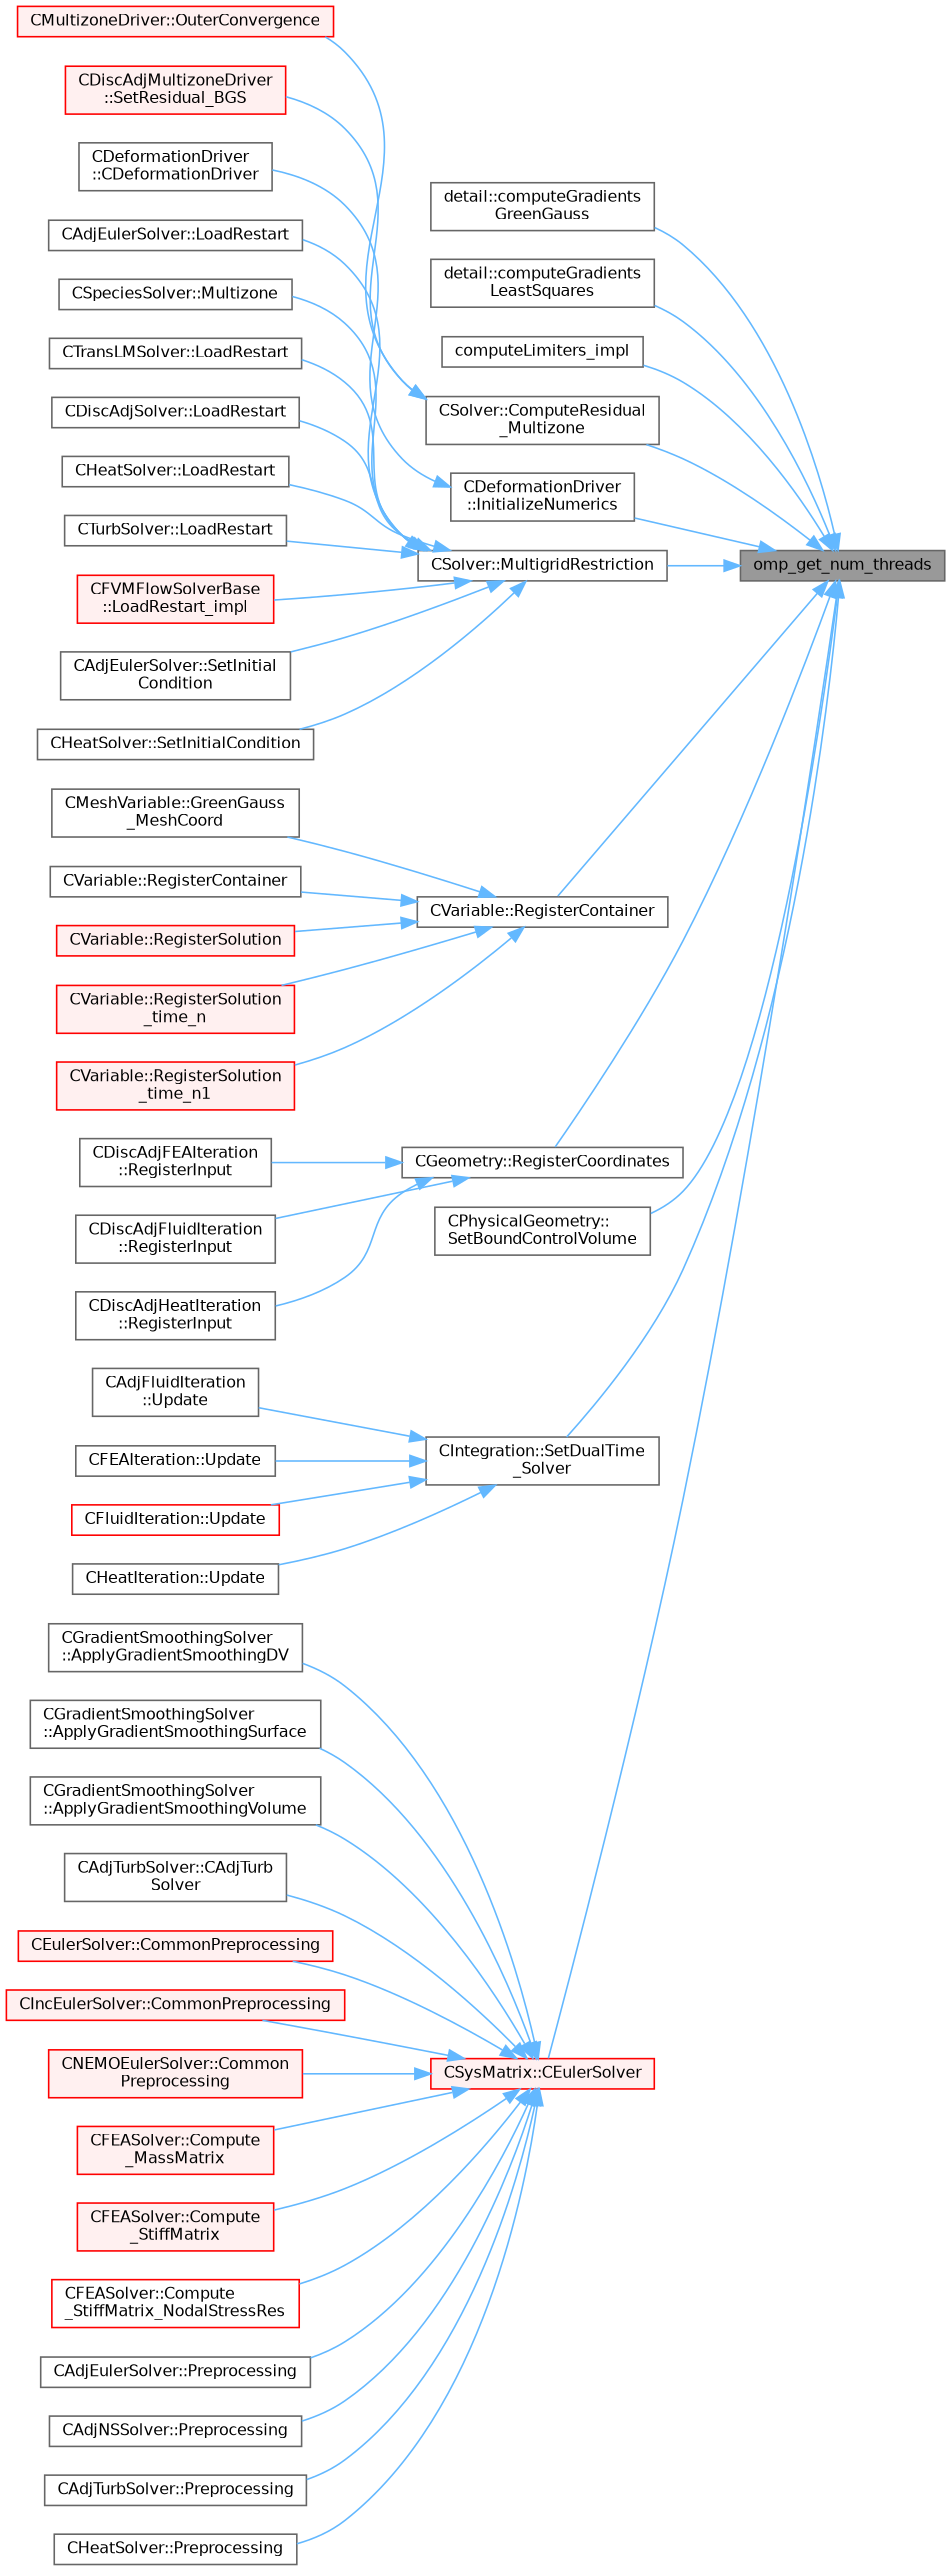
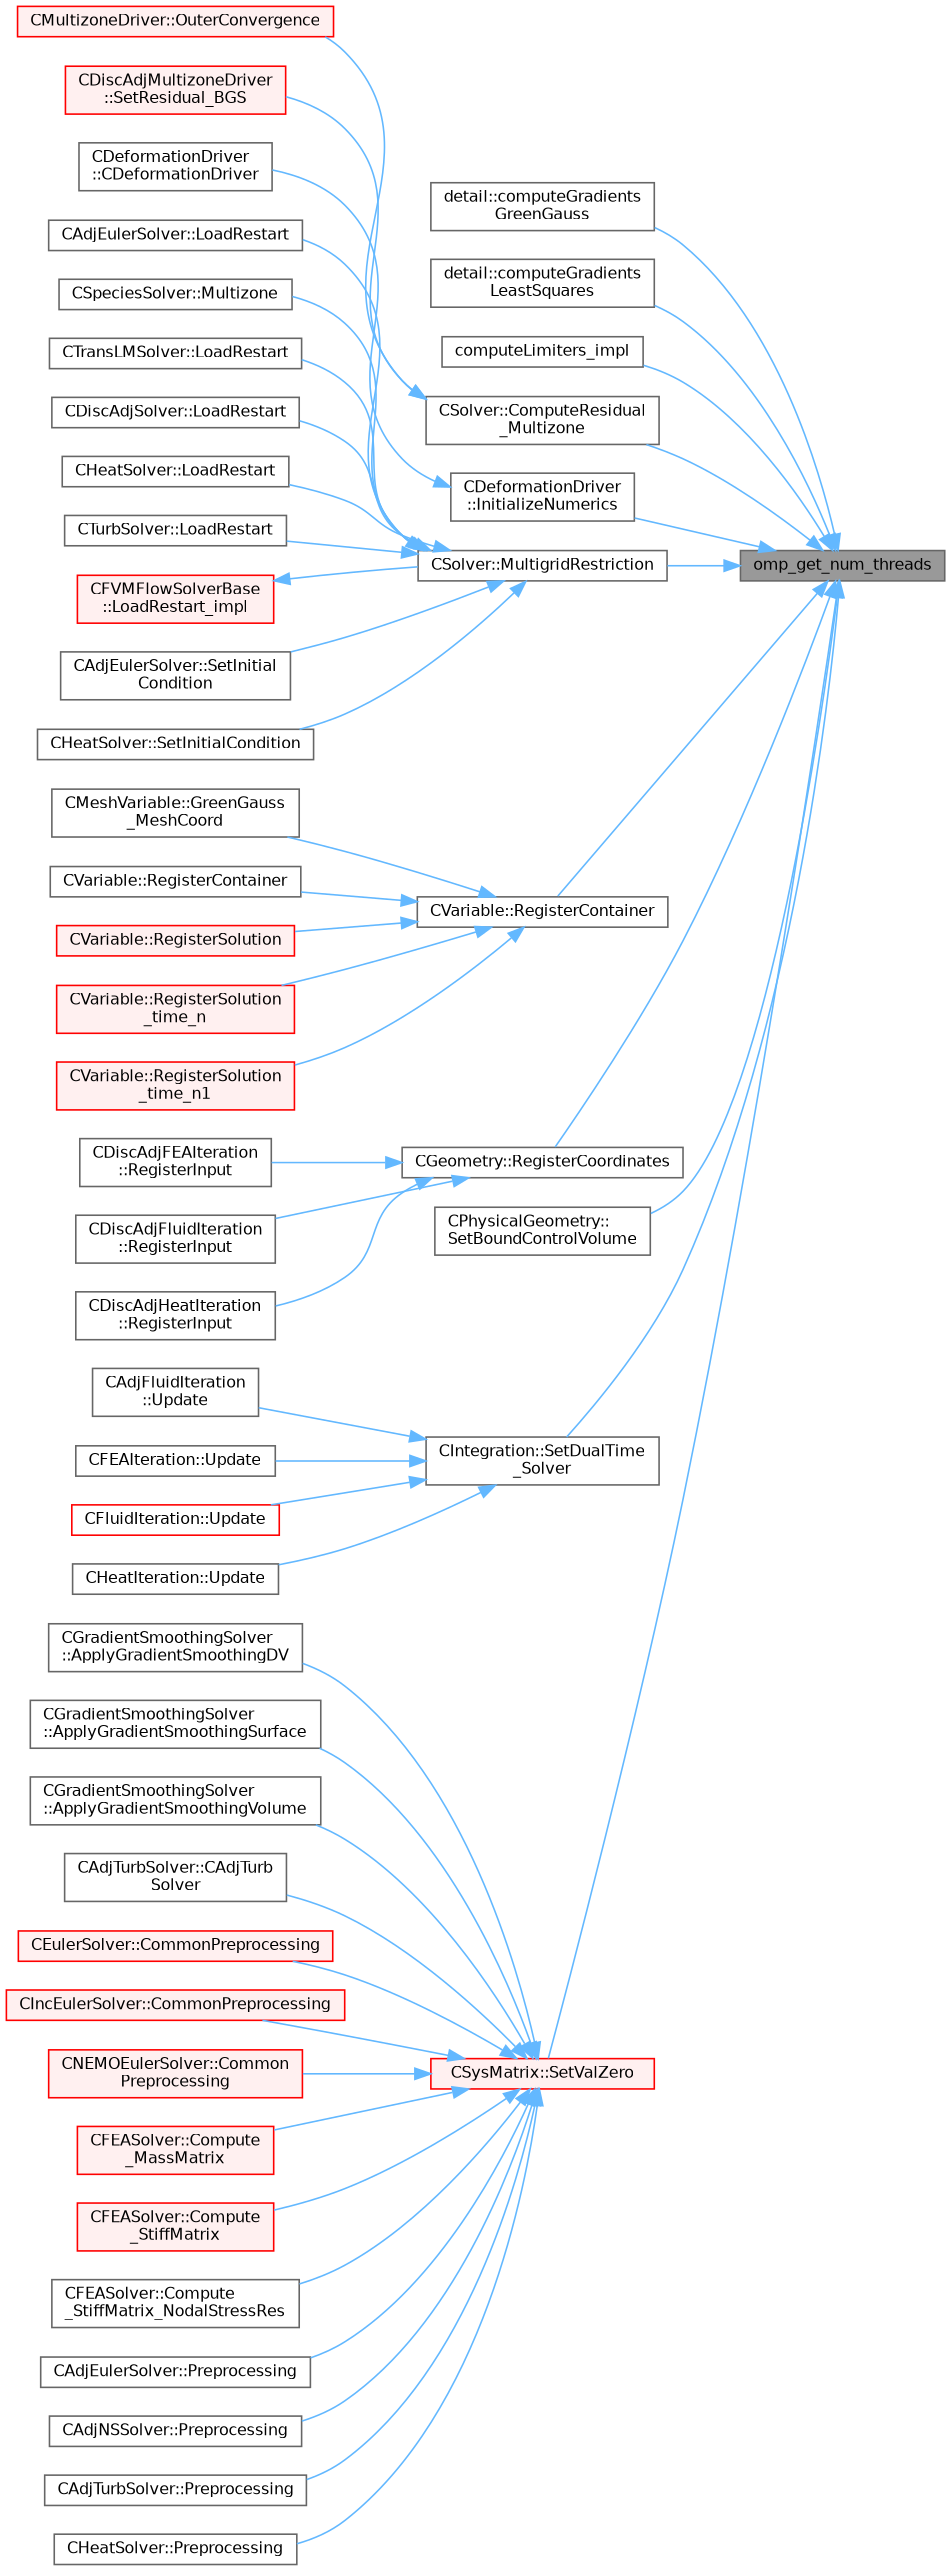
edge "CFVMFlowSolverBase ::LoadRestart_impl" -> "CSolver::MultigridRestriction": reversed
node "CSysMatrix::CEulerSolver": label "CSysMatrix::CEulerSolver" -> "CSysMatrix::SetValZero"
node "CFEASolver::Compute _StiffMatrix_NodalStressRes": color red -> grey40
